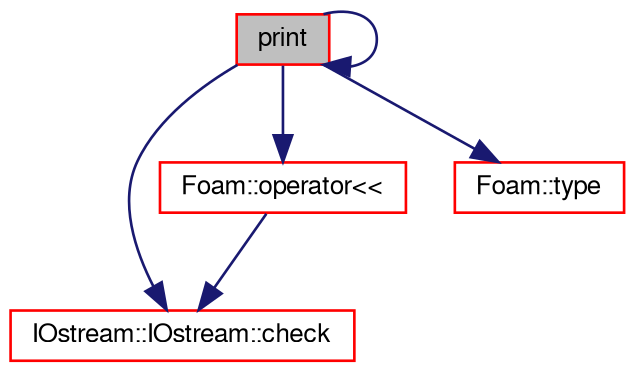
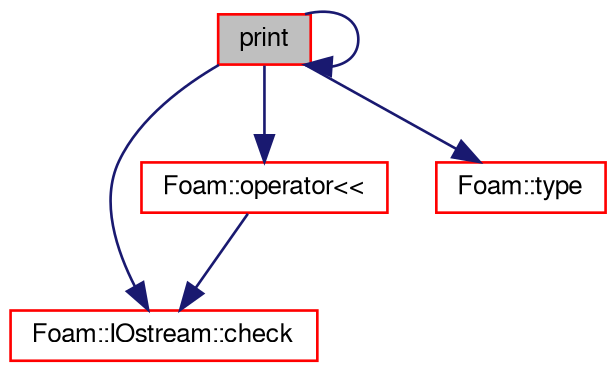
node "IOstream::IOstream::check": label "IOstream::IOstream::check" -> "Foam::IOstream::check"
